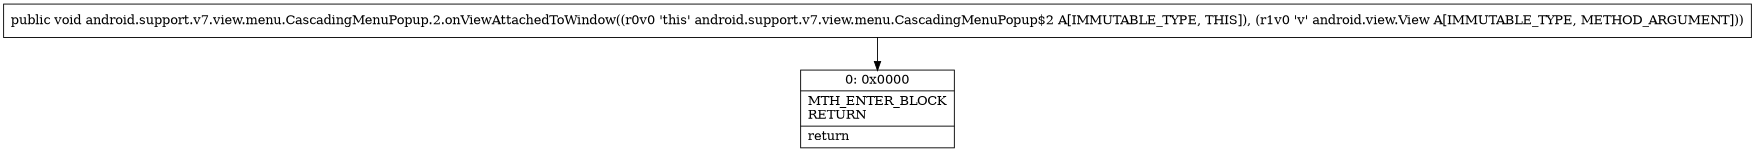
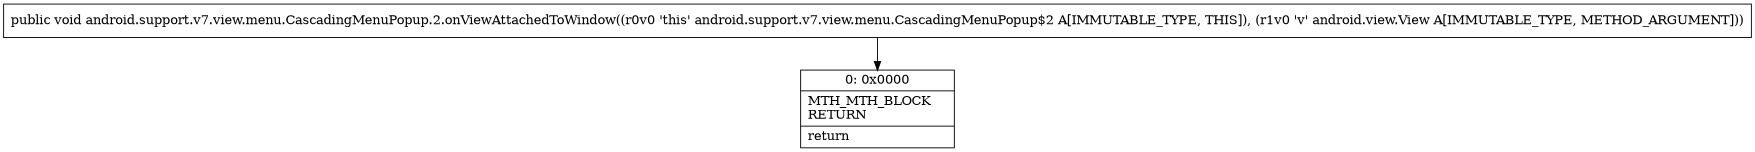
node "0: 0x0000": text "MTH_ENTER_BLOCK" -> "MTH_MTH_BLOCK"
